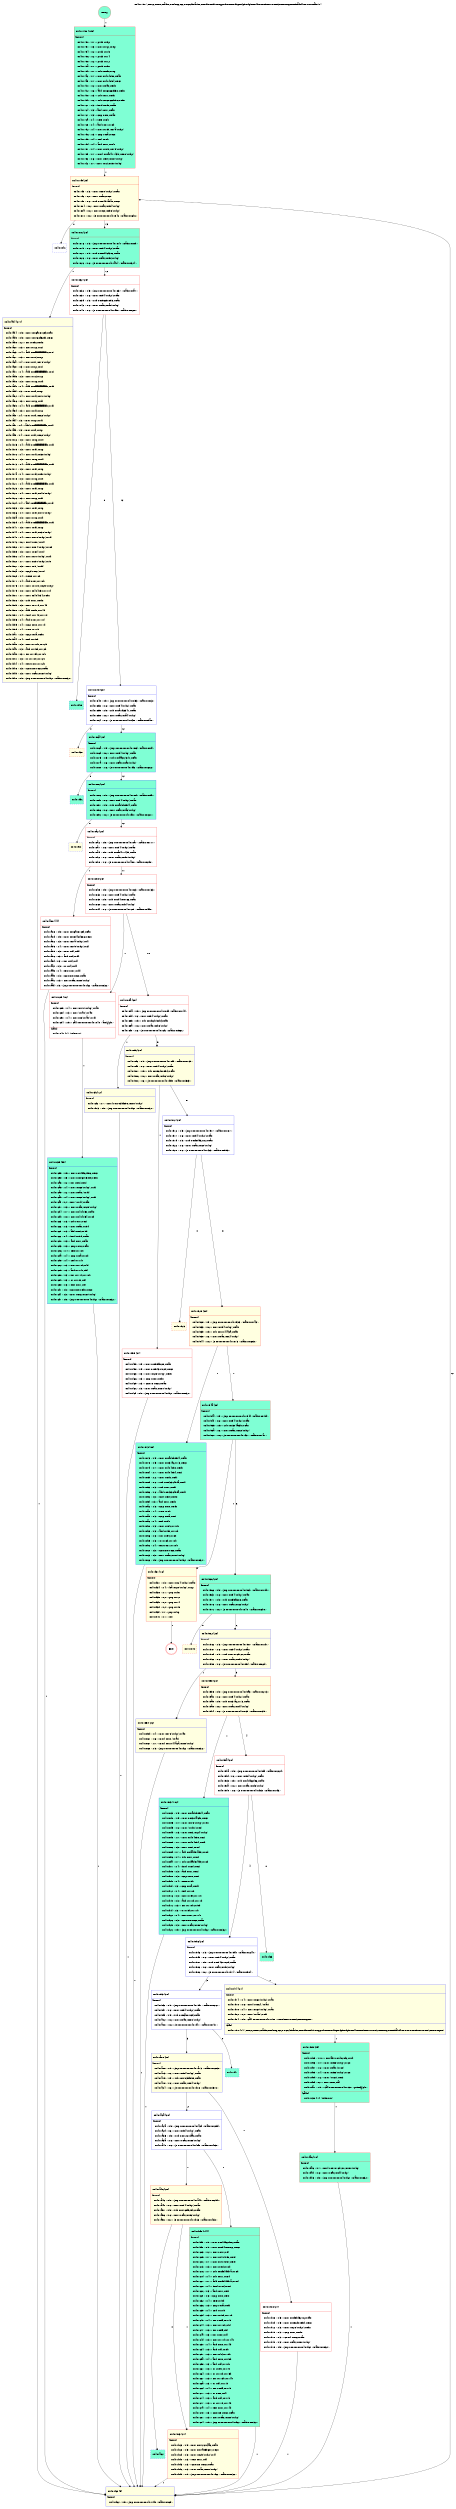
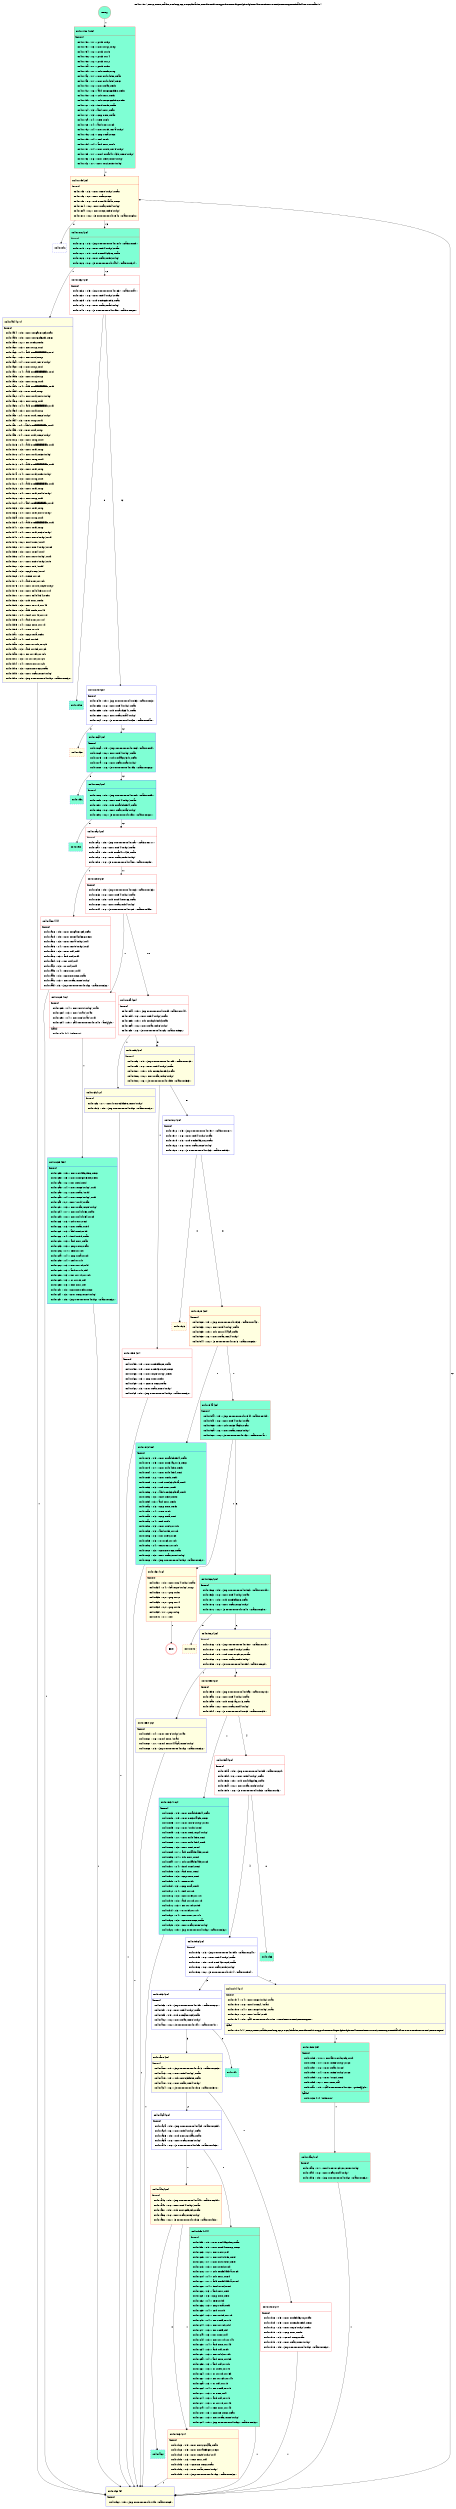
edge "0x401886 [28]" -> "0x4018a2 [28]": arrowhead diamond -> box
node "0x401fb0": fillcolor lightyellow -> aquamarine
